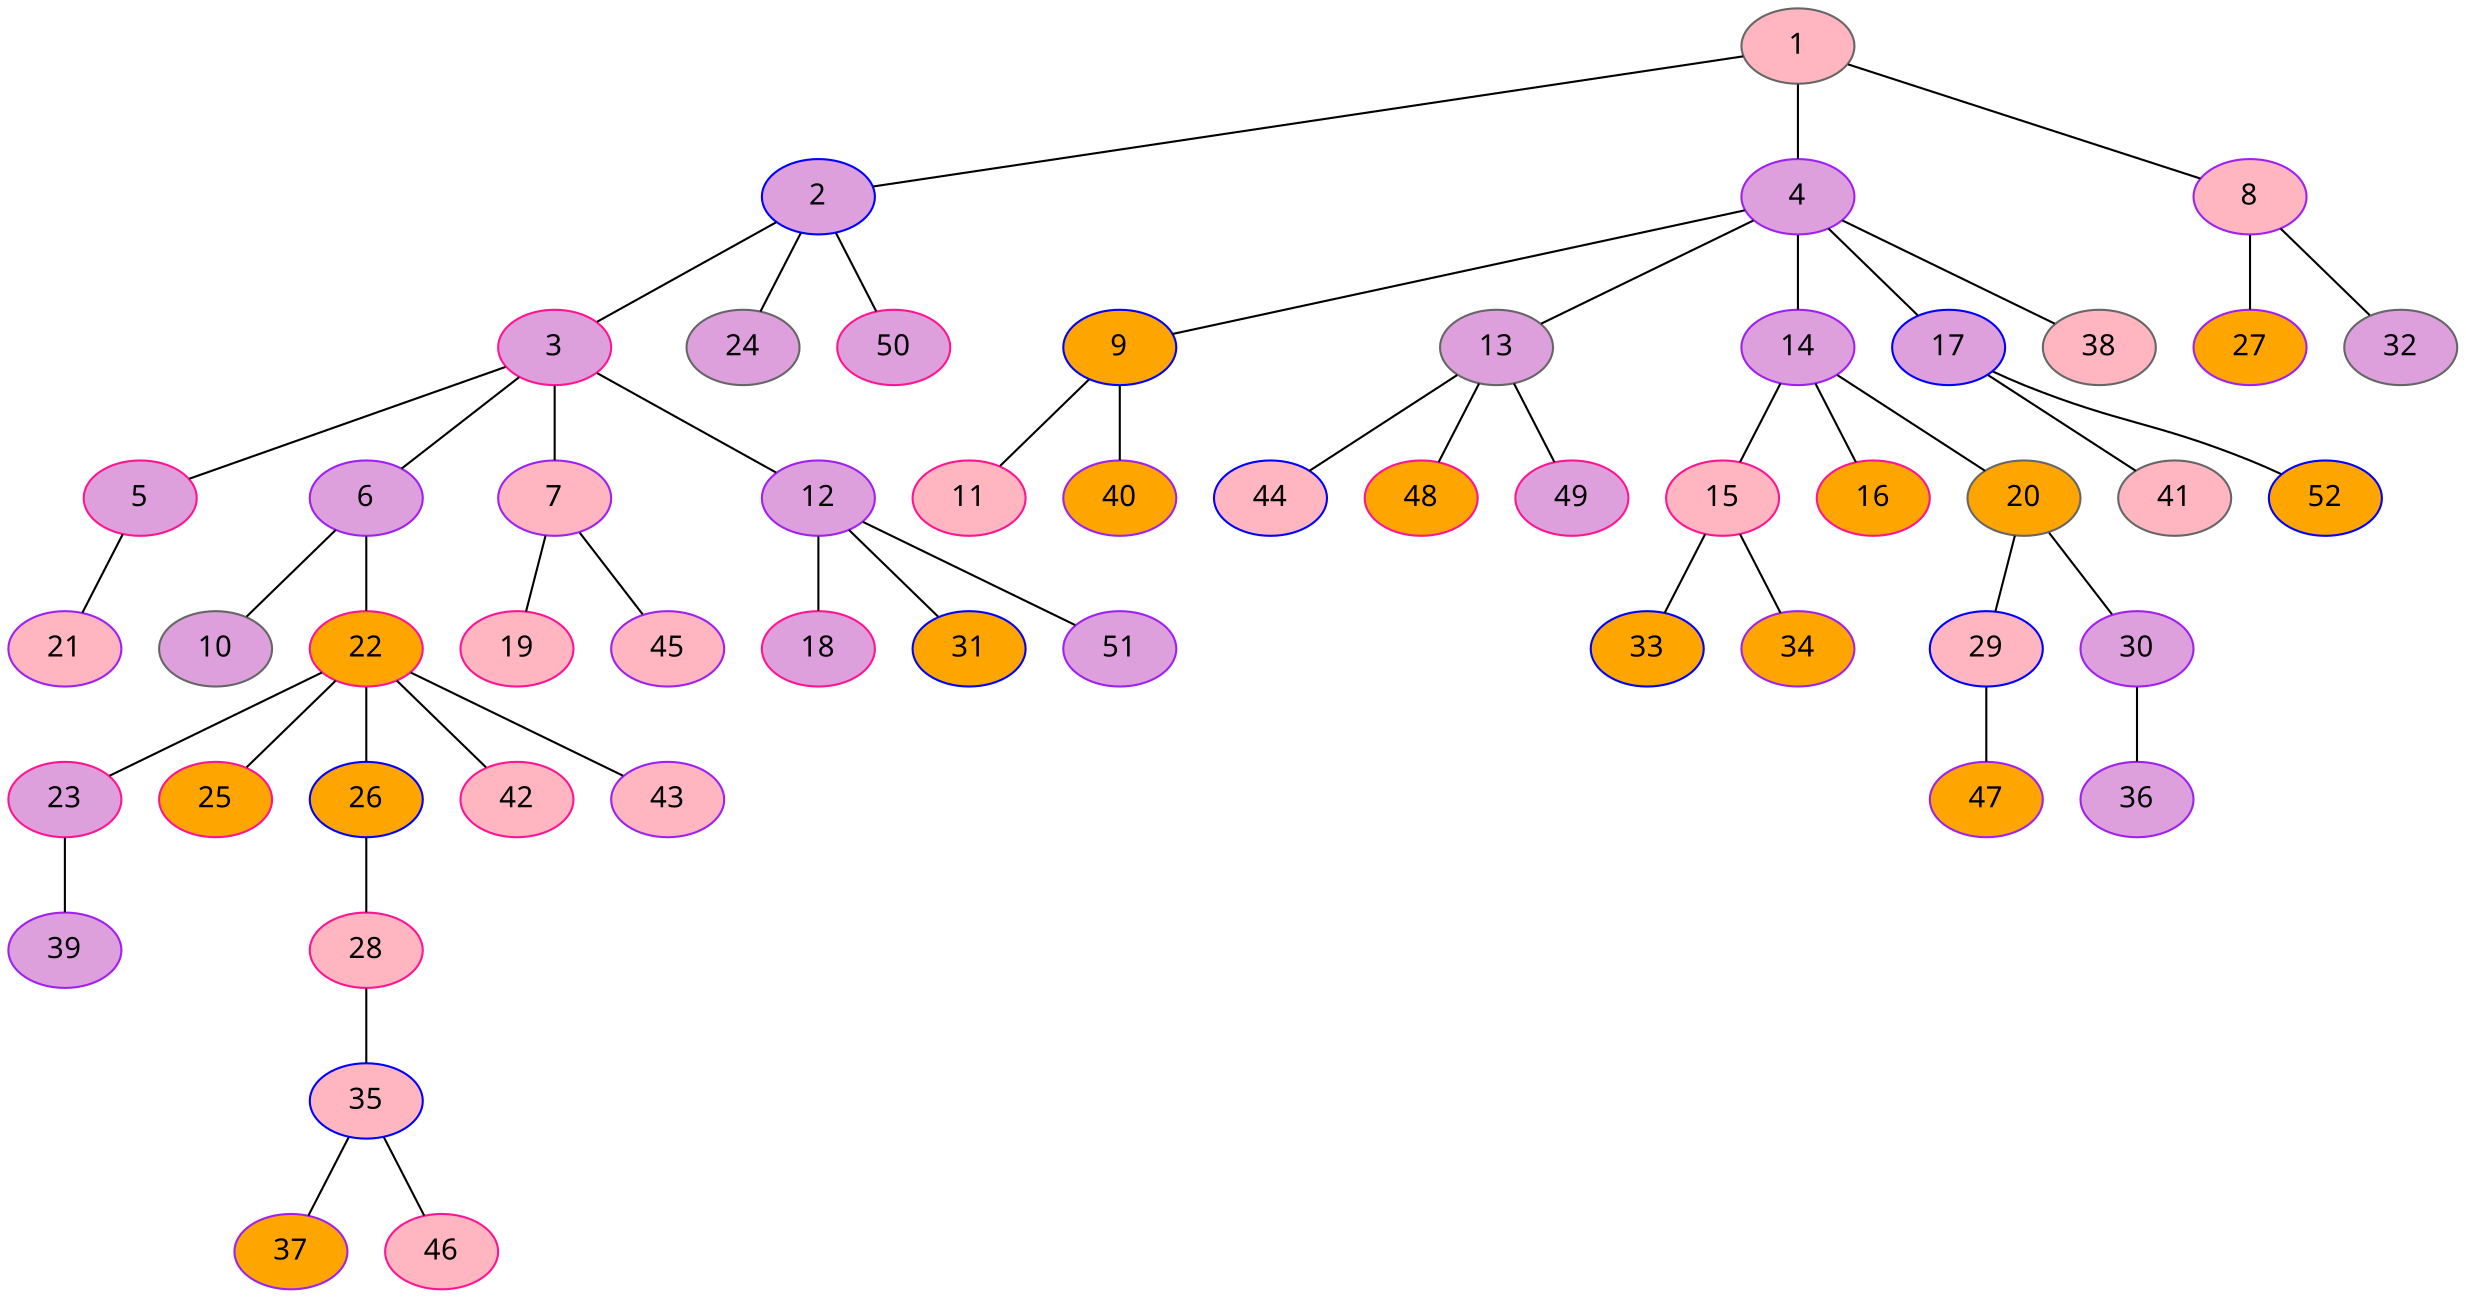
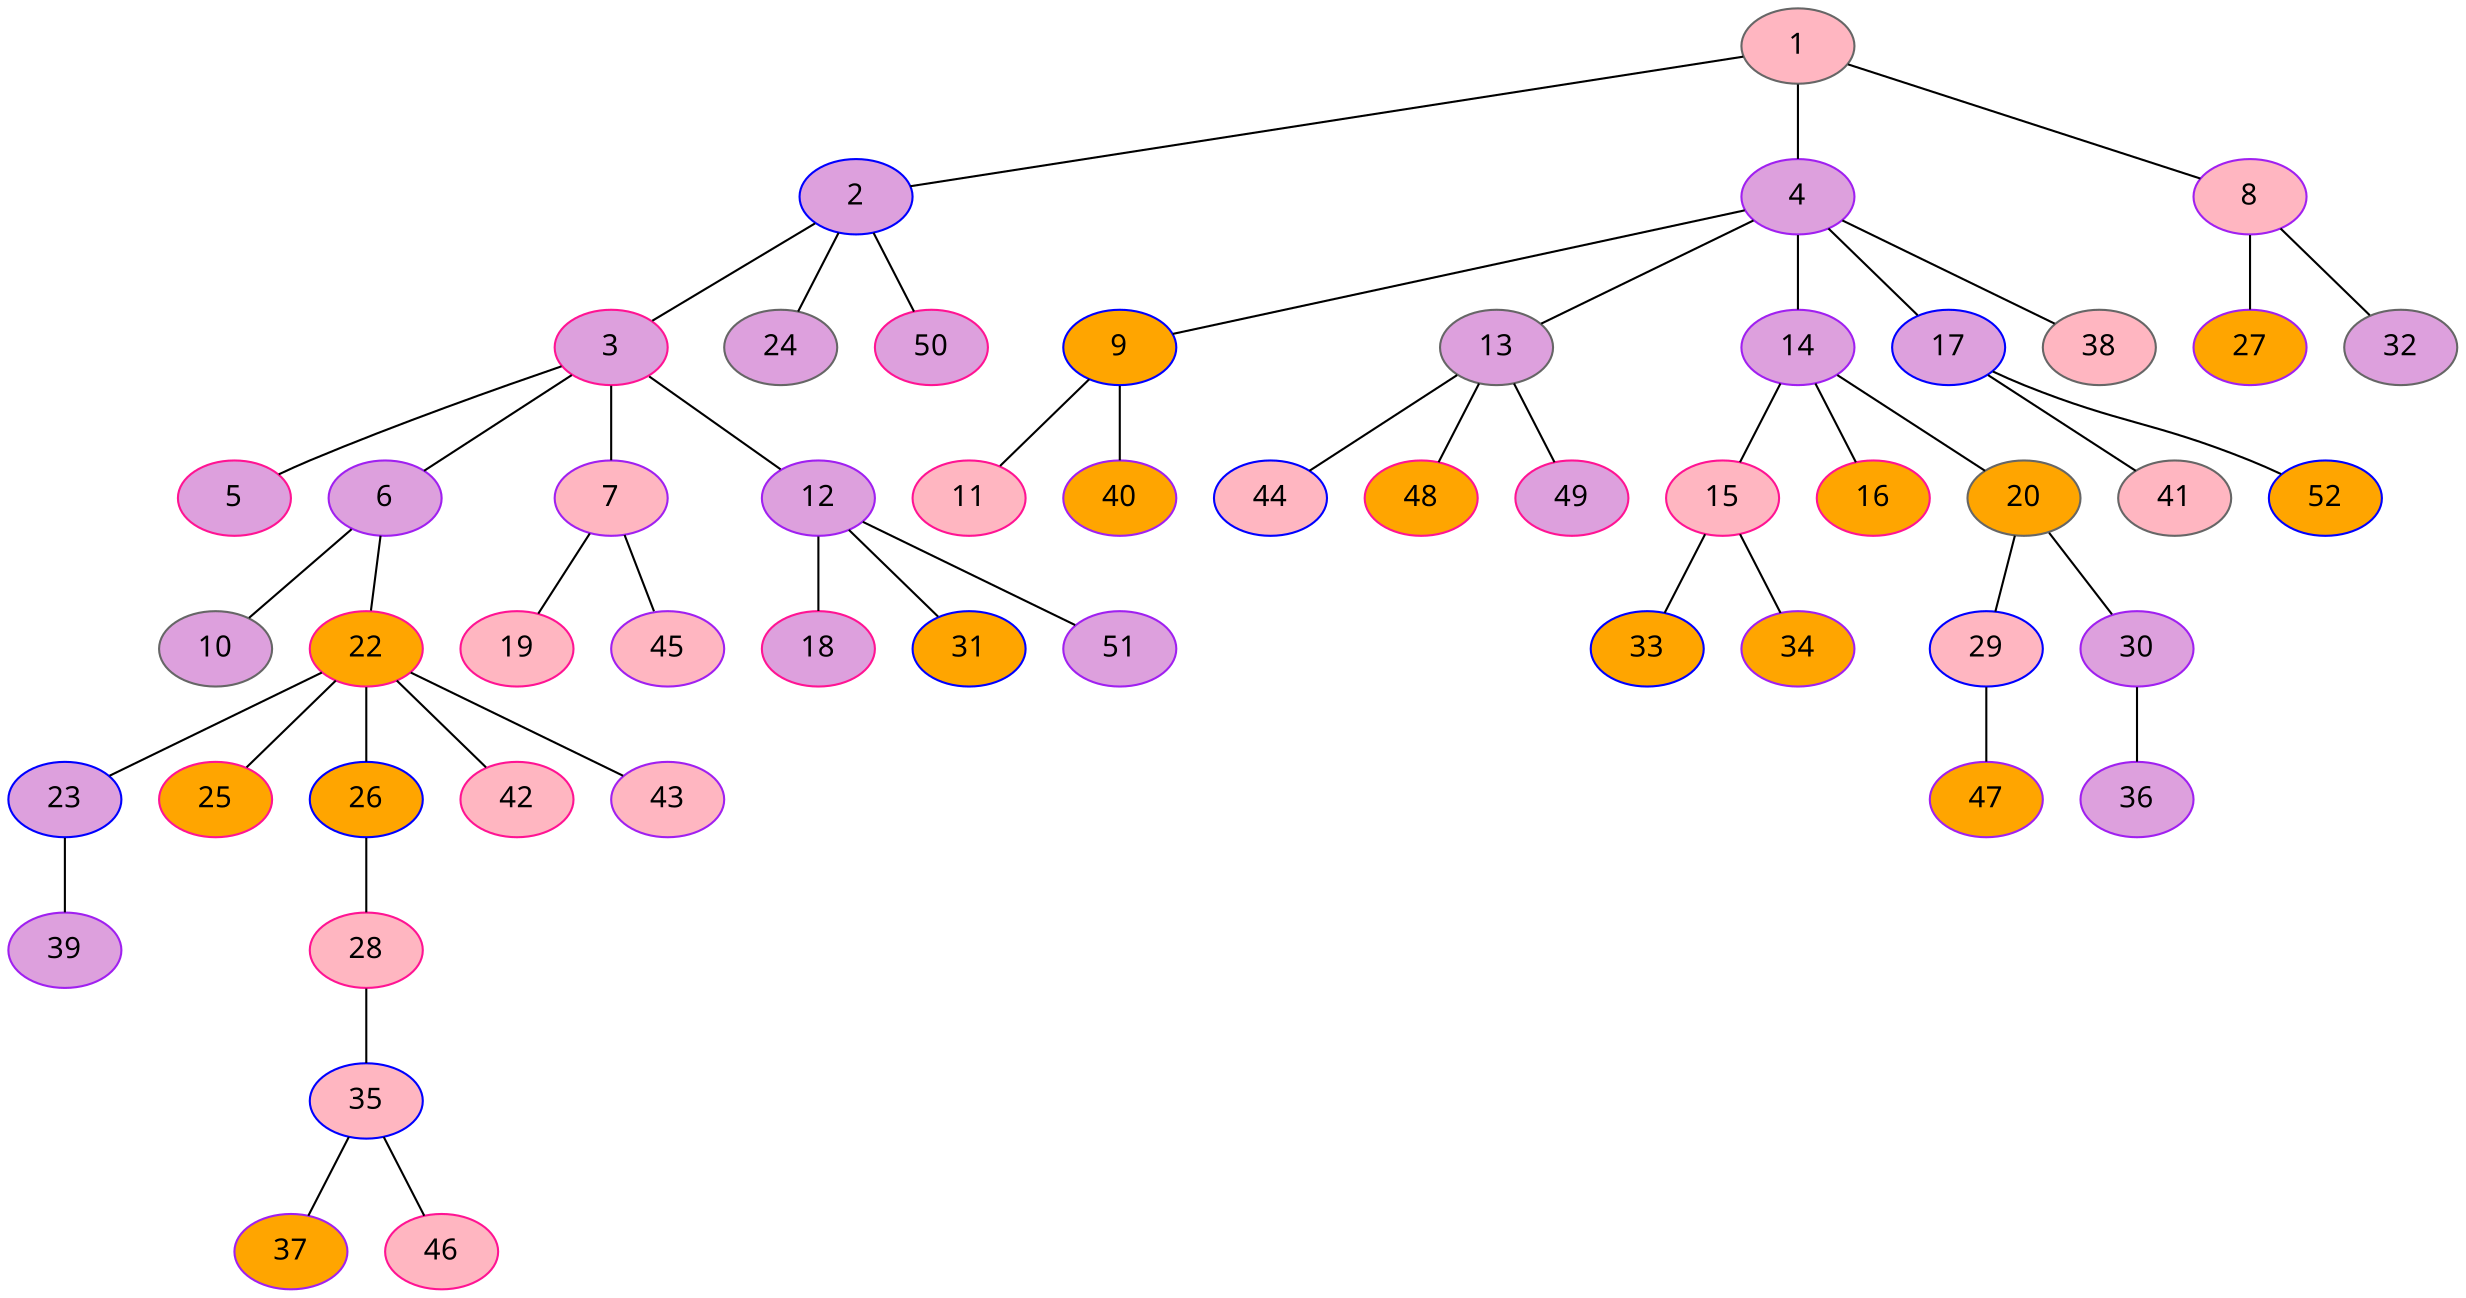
node "21": removed
node "23": color deeppink -> blue
